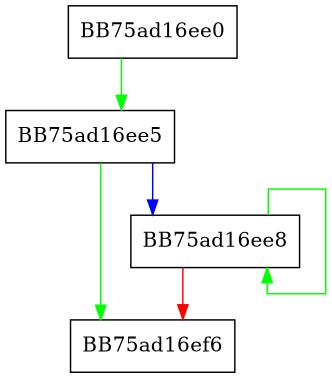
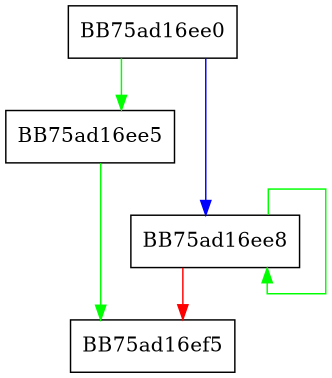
edge "BB75ad16ee5" -> "BB75ad16ee8": now "BB75ad16ee0" -> "BB75ad16ee8"
node "BB75ad16ef6": label "BB75ad16ef6" -> "BB75ad16ef5"
